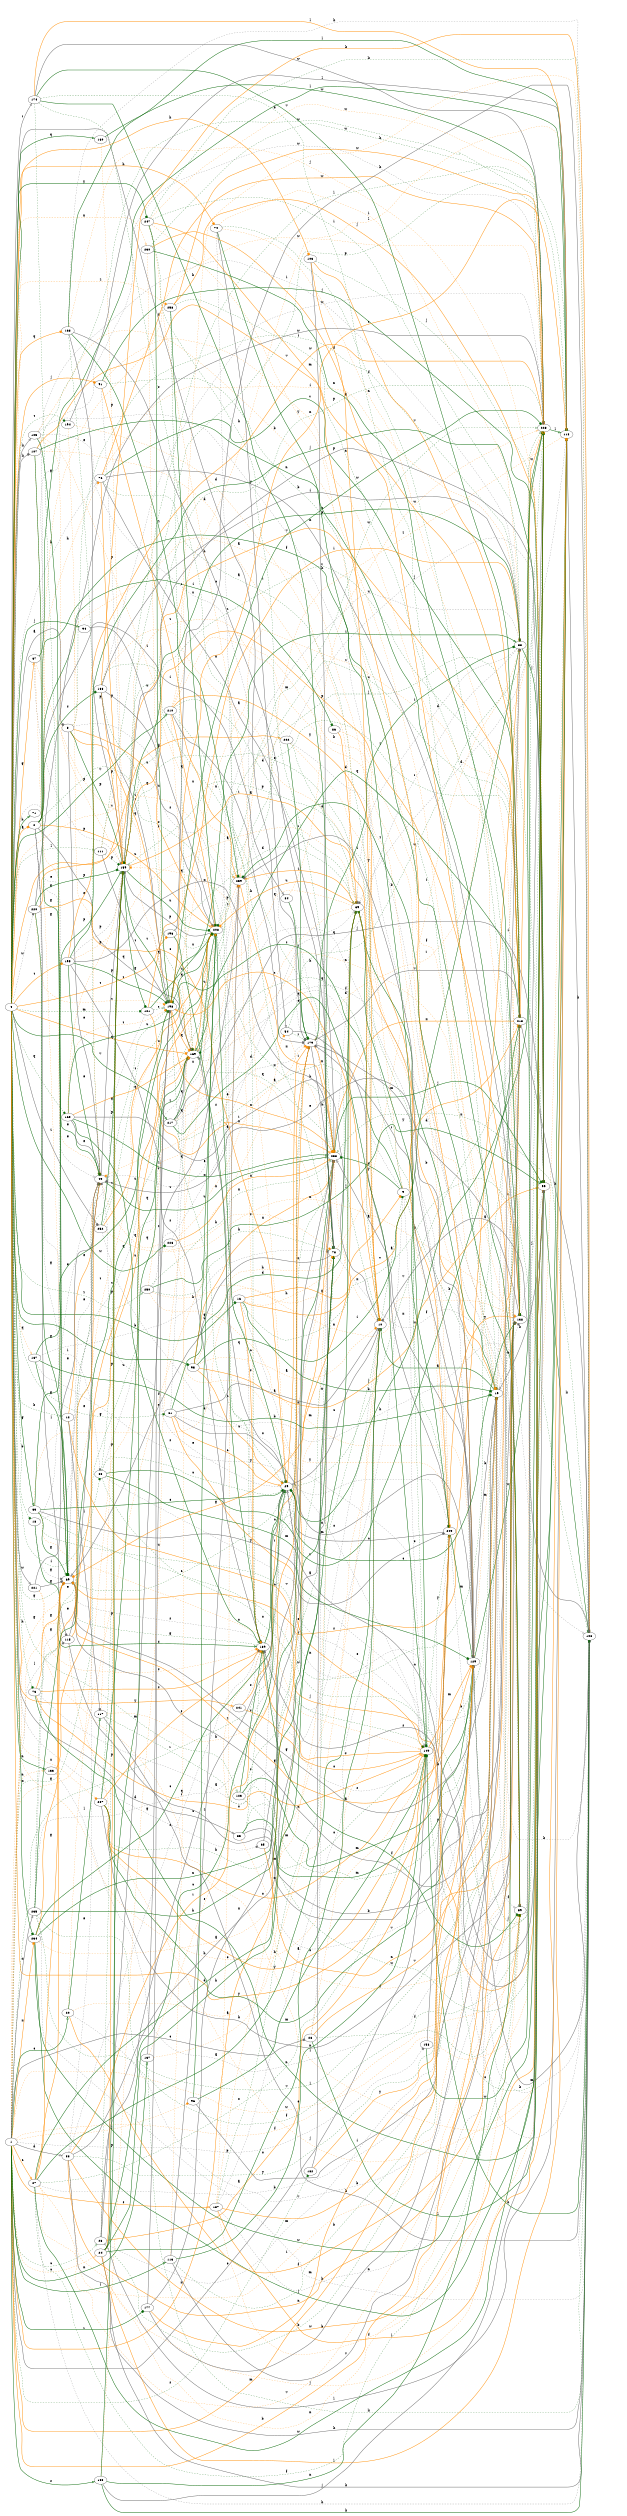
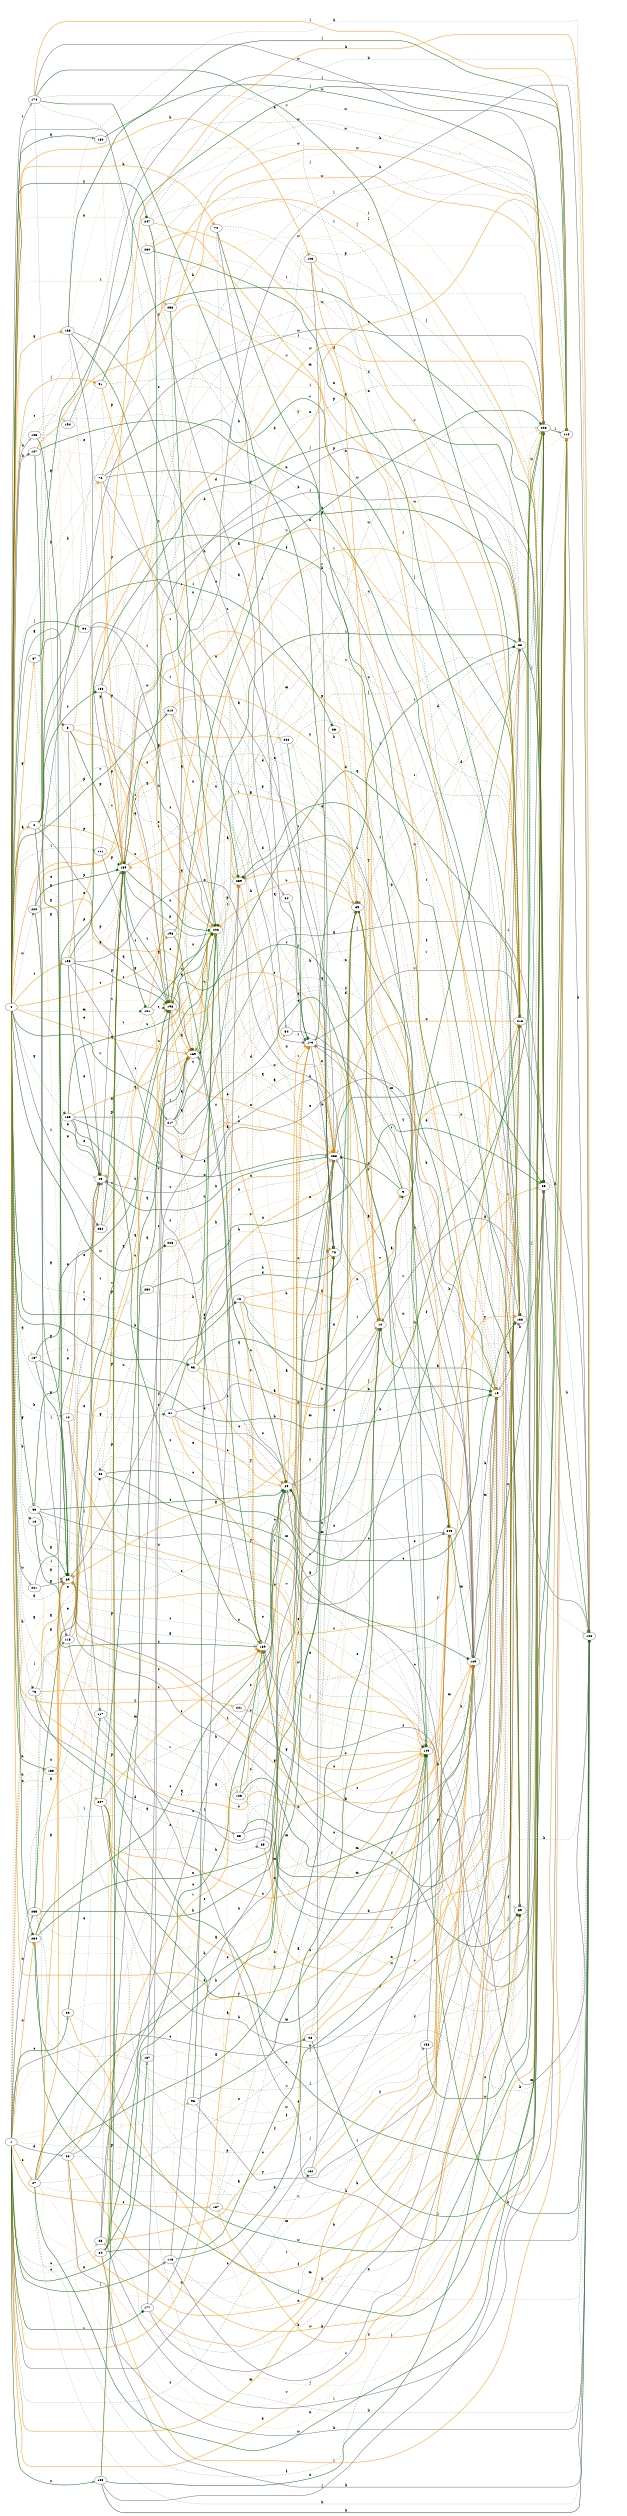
edge "4" -> "194": arrowhead box -> onormal
node "71": removed
edge "121" -> "198": arrowhead onormal -> box
